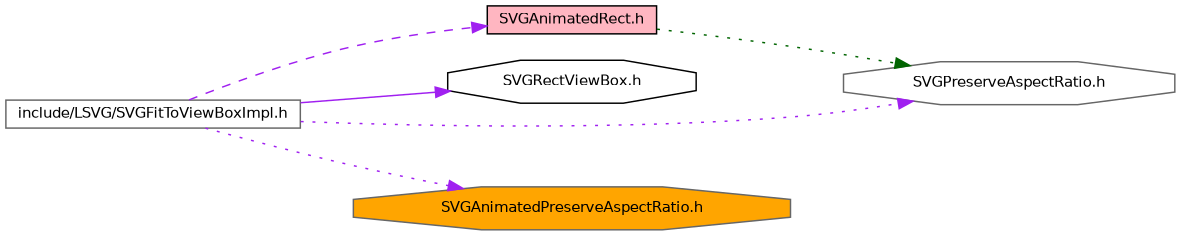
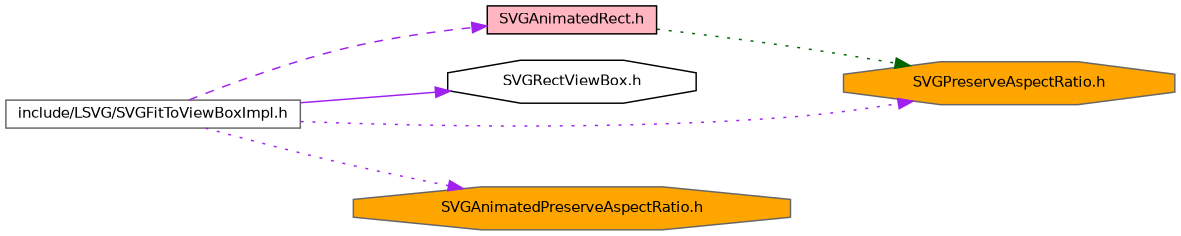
node "SVGPreserveAspectRatio.h": fillcolor white -> orange
